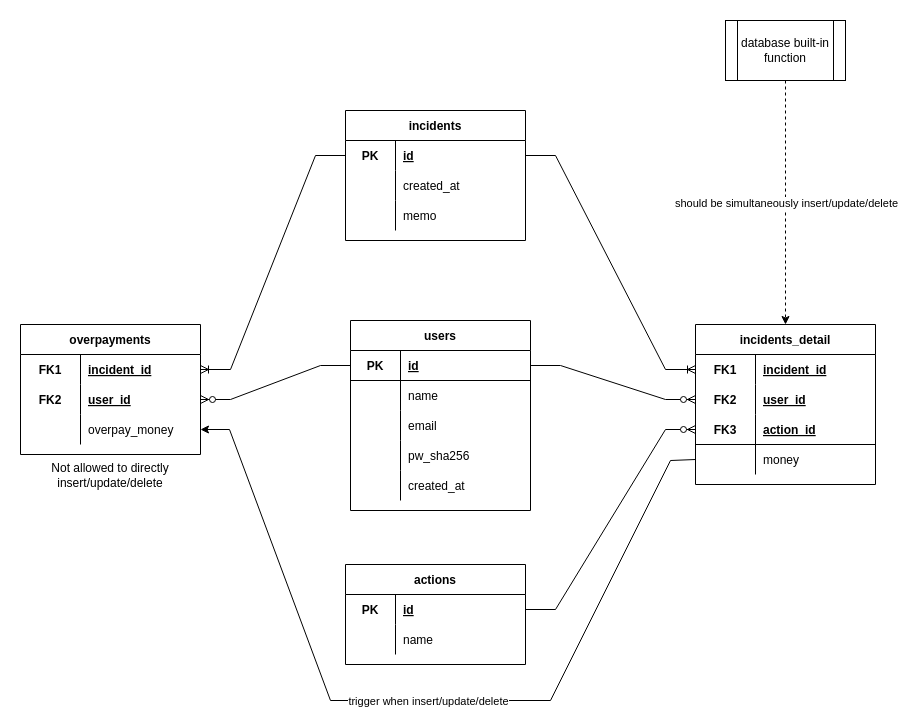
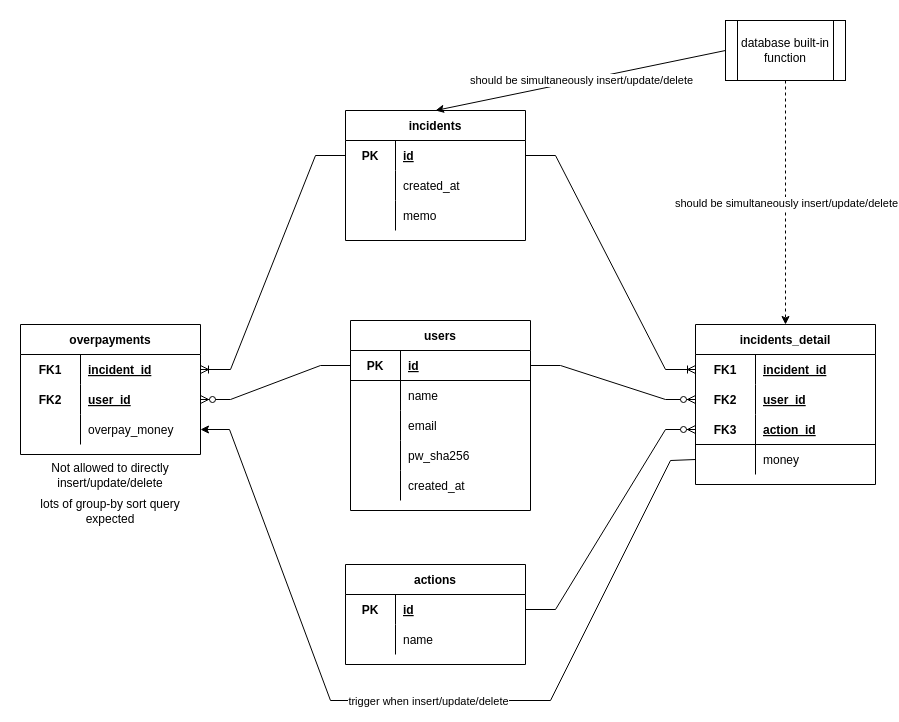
edge "database built-in function" -> "incidents": added, label "should be simultaneously insert/update/delete"
node "lots of group-by sort query expected": added
